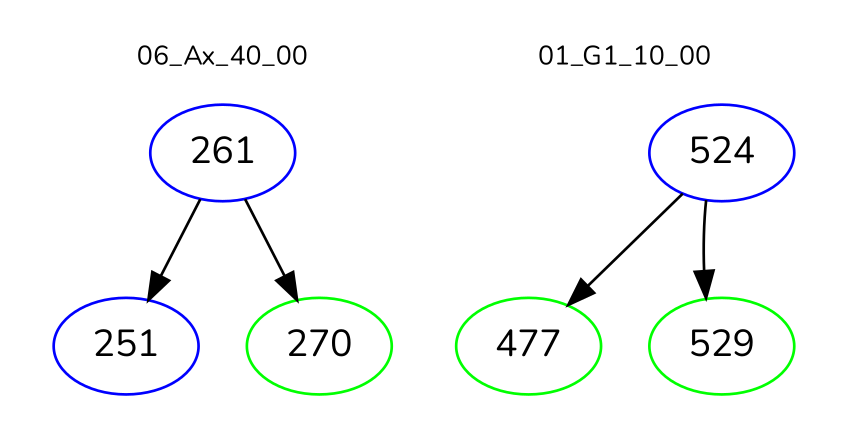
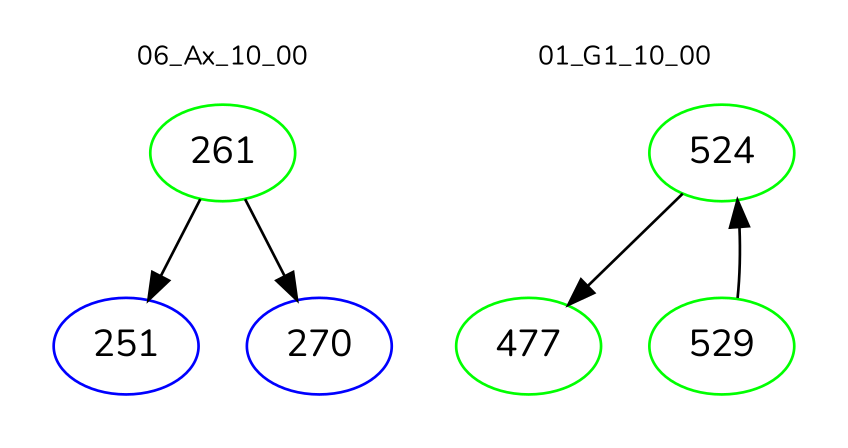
cluster "06_Ax_40_00": label "06_Ax_40_00" -> "06_Ax_10_00"
node "261": color blue -> green
node "524": color blue -> green
edge "524" -> "529": reversed
node "270": color green -> blue
